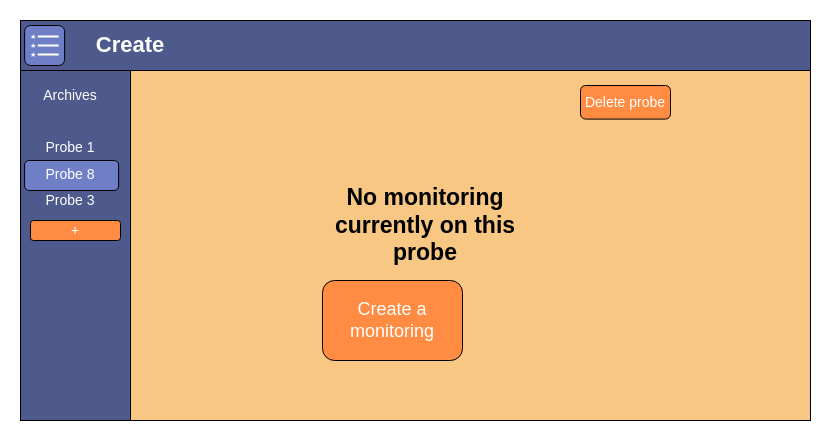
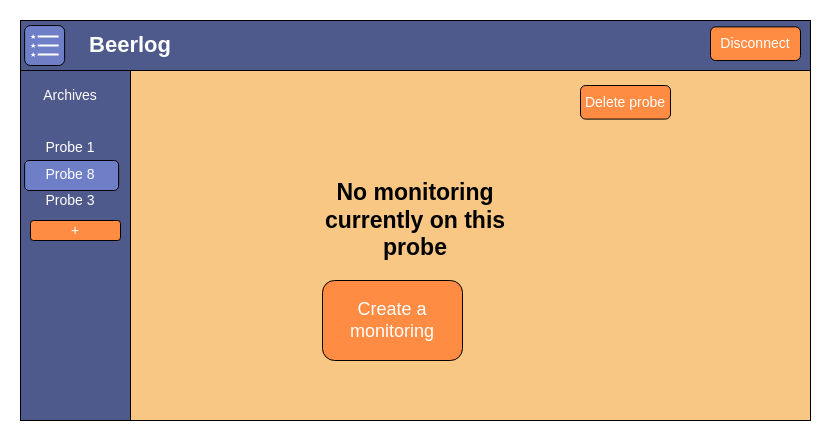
node "Disconnect": added
node "Create": label "Create" -> "Beerlog"
node "No monitoring currently on this probe": moved (426, 226) -> (416, 221)
